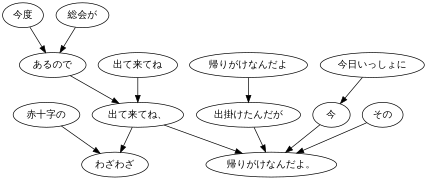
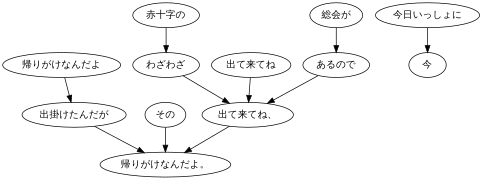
node "今度": removed
edge "今" -> "帰りがけなんだよ。": removed
edge "出て来てね、" -> "わざわざ": reversed
